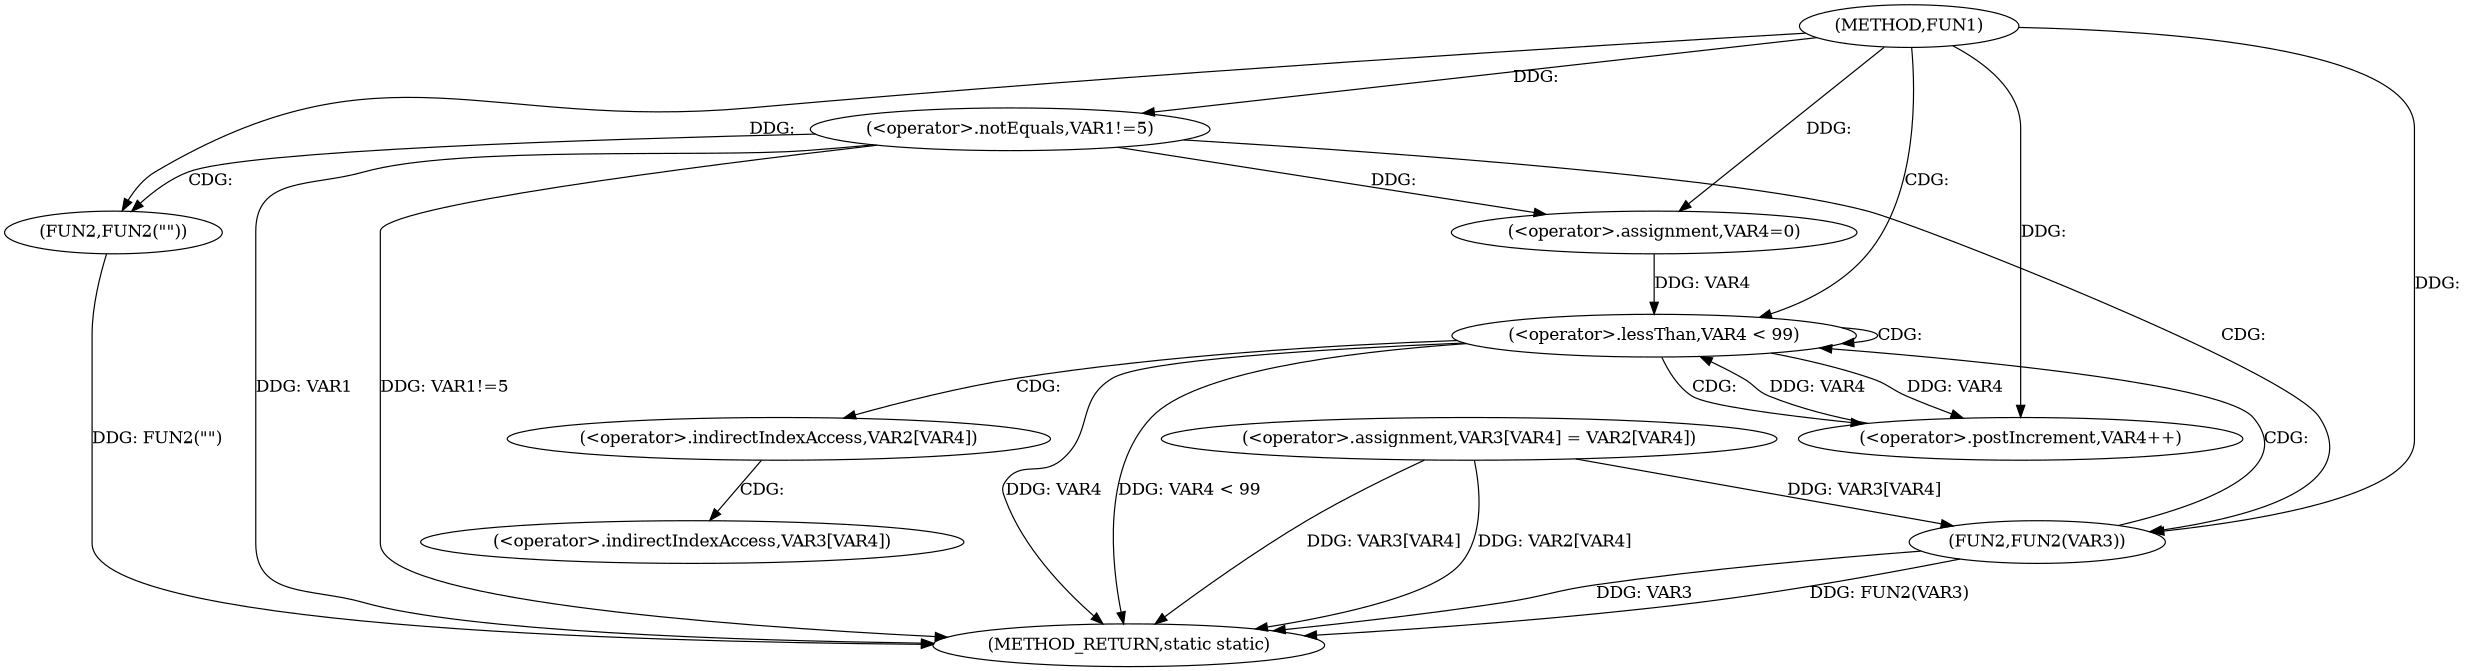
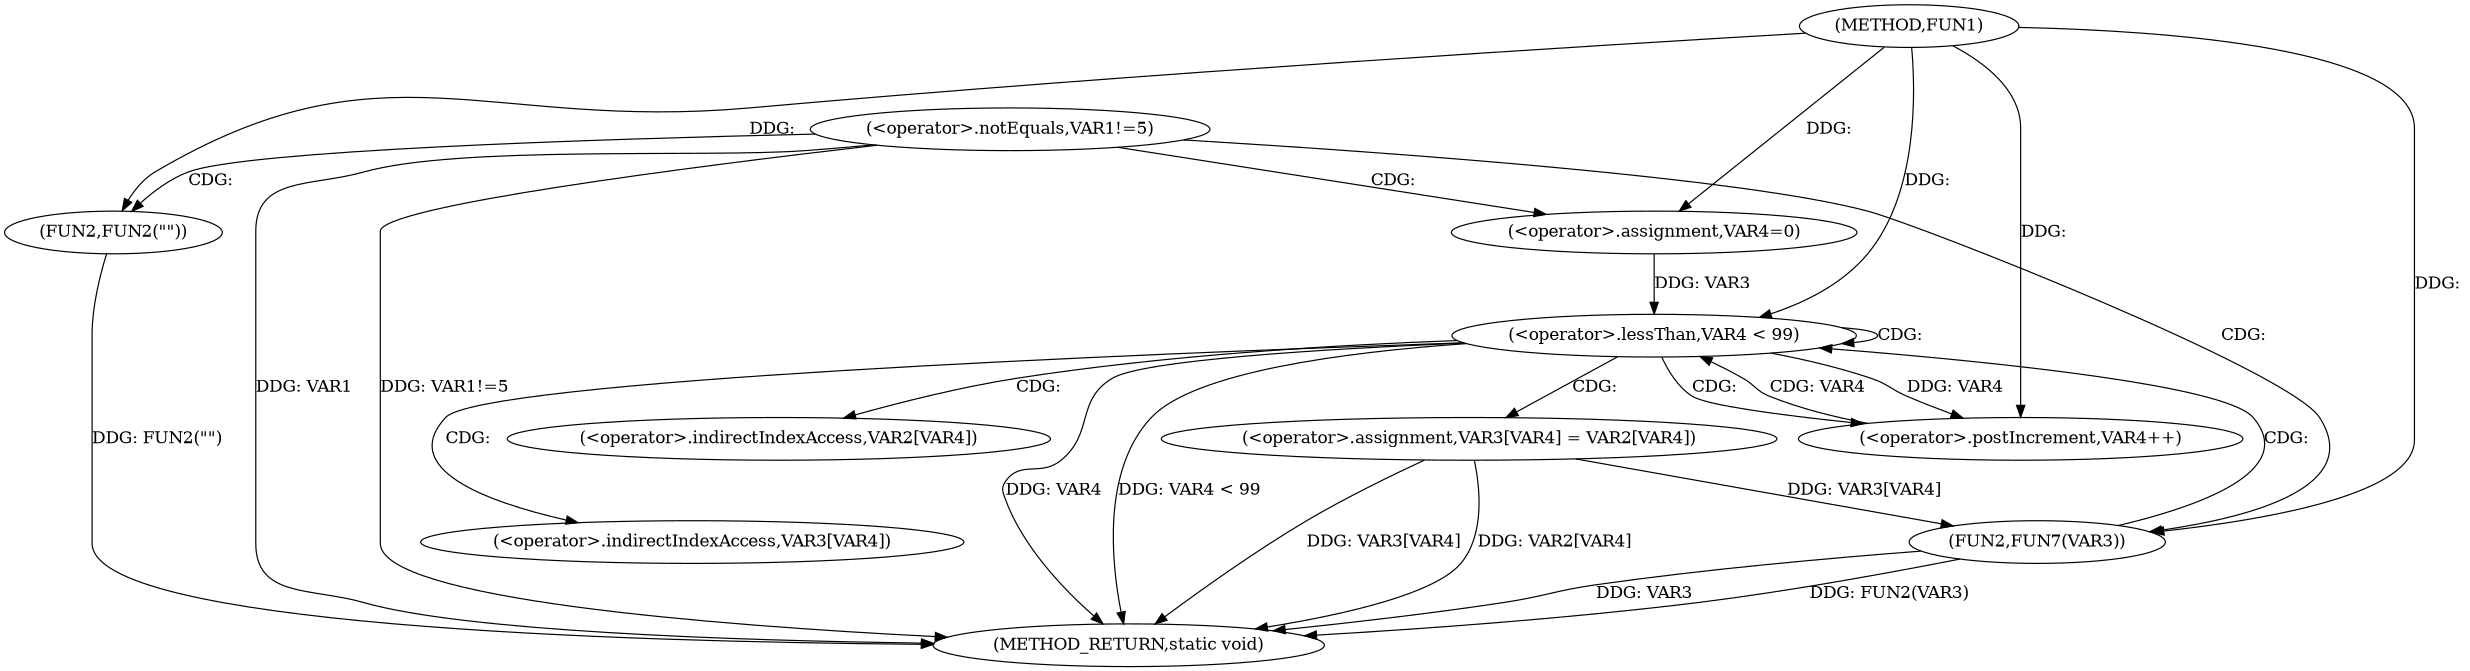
edge "(METHOD,FUN1)" -> "(<operator>.notEquals,VAR1!=5)": removed, label "DDG:"
edge "(<operator>.notEquals,VAR1!=5)" -> "(<operator>.assignment,VAR4=0)": label "DDG: " -> "CDG: "
edge "(METHOD,FUN1)" -> "(<operator>.lessThan,VAR4 < 99)": label "CDG: " -> "DDG: "
edge "(<operator>.assignment,VAR4=0)" -> "(<operator>.lessThan,VAR4 < 99)": label "DDG: VAR4" -> "DDG: VAR3"
edge "(<operator>.lessThan,VAR4 < 99)" -> "(<operator>.assignment,VAR3[VAR4] = VAR2[VAR4])": added, label "CDG:"
edge "(<operator>.postIncrement,VAR4++)" -> "(<operator>.lessThan,VAR4 < 99)": label "DDG: VAR4" -> "CDG: VAR4"
edge "(<operator>.indirectIndexAccess,VAR2[VAR4])" -> "(<operator>.indirectIndexAccess,VAR3[VAR4])": now "(<operator>.lessThan,VAR4 < 99)" -> "(<operator>.indirectIndexAccess,VAR3[VAR4])"
node "(FUN2,FUN2(VAR3))": label "(FUN2,FUN2(VAR3))" -> "(FUN2,FUN7(VAR3))"
node "(METHOD_RETURN,static static)": label "(METHOD_RETURN,static static)" -> "(METHOD_RETURN,static void)"
